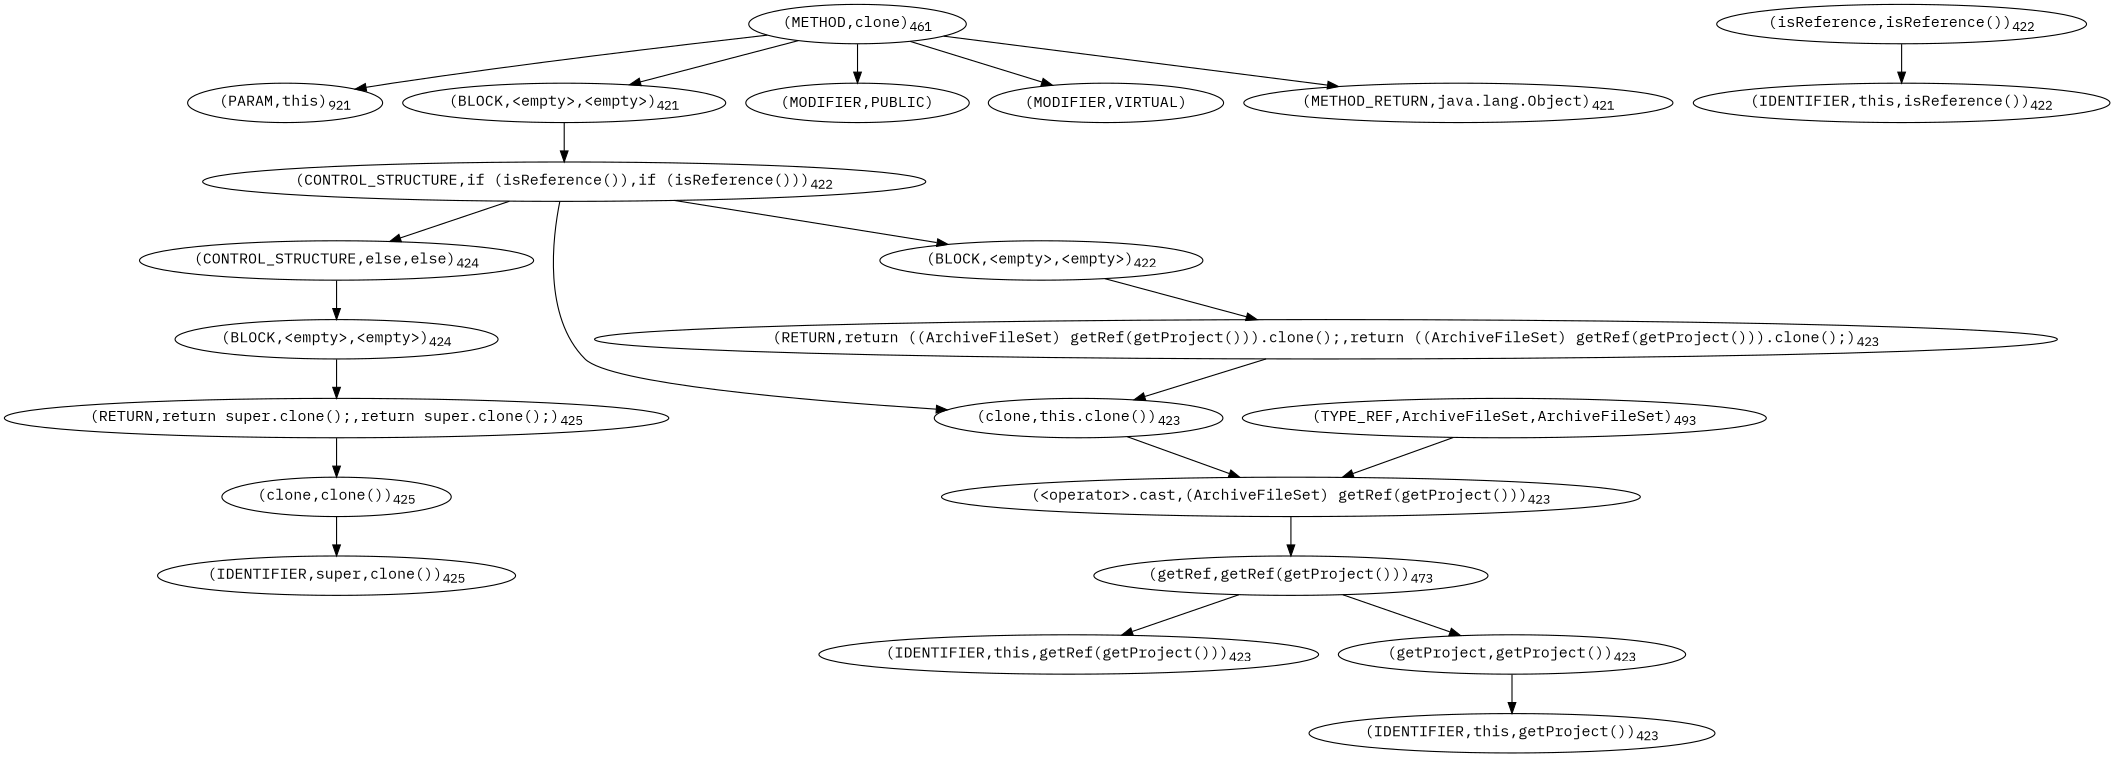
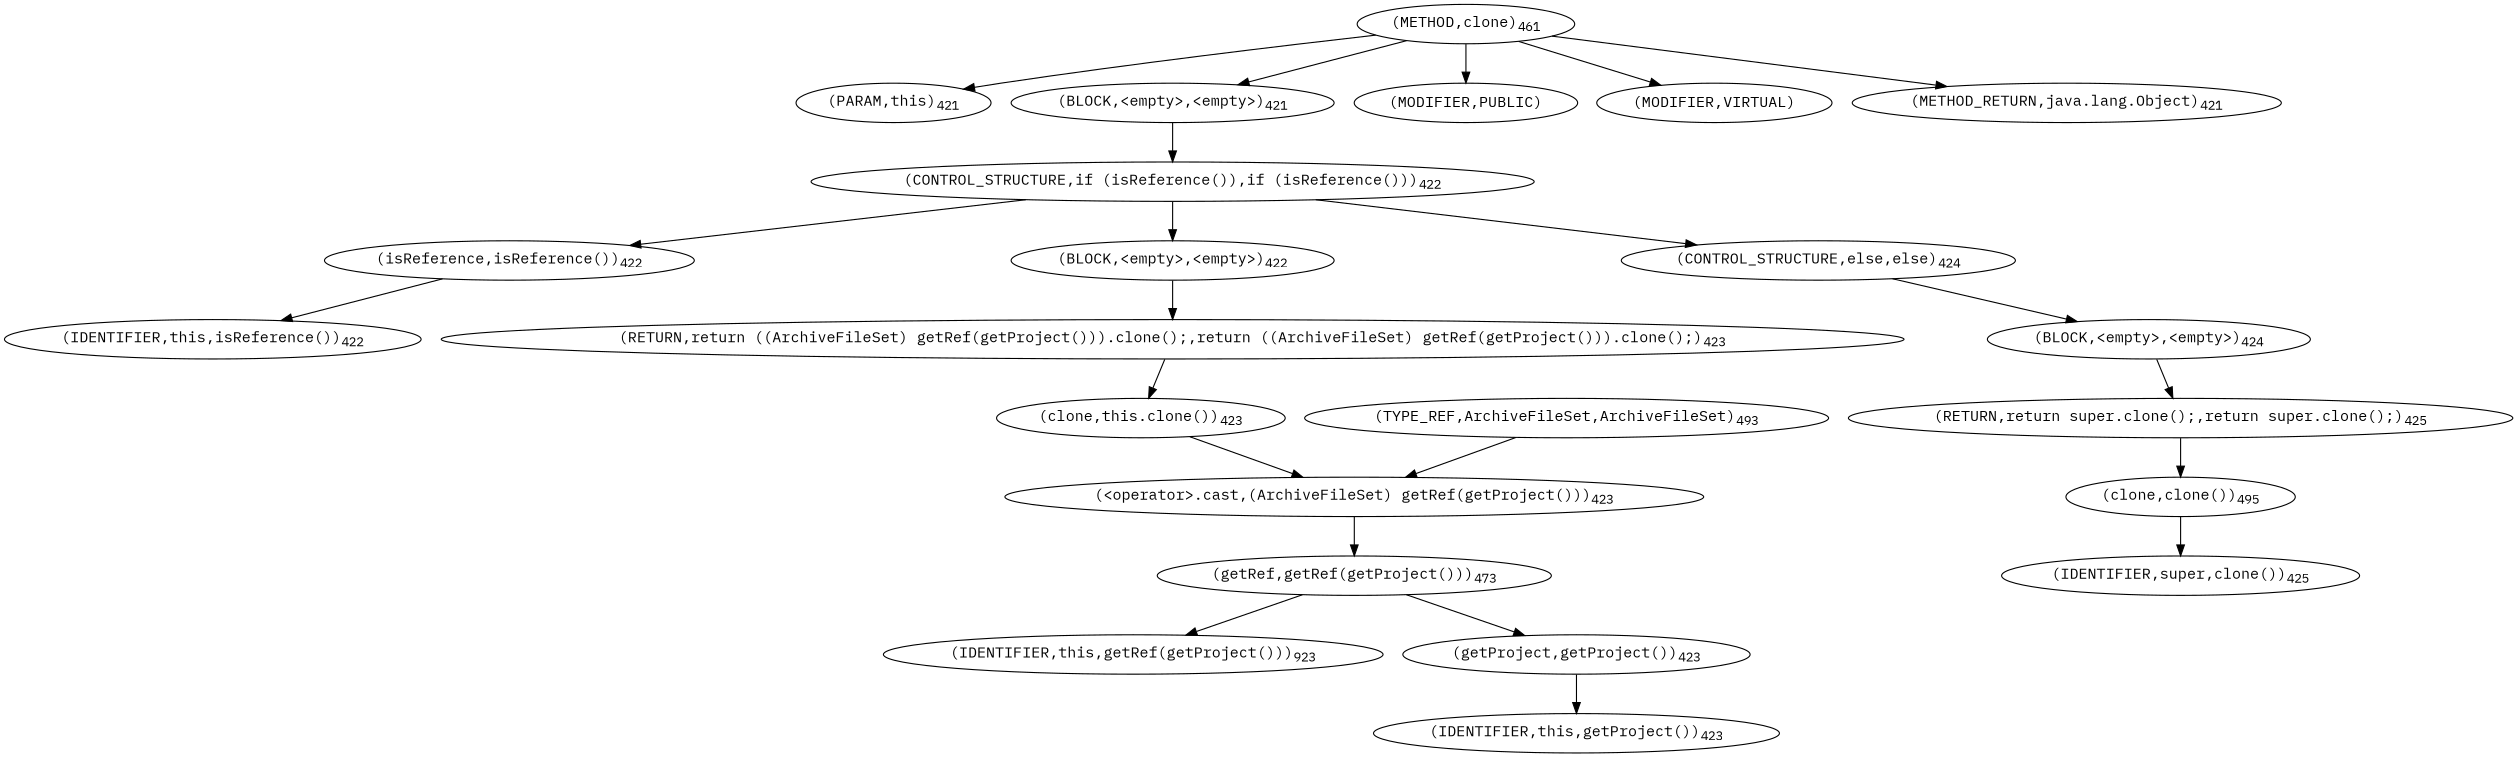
node "(PARAM,this)": text "921" -> "421"
edge "(CONTROL_STRUCTURE,if (isReference()),if (isReference()))" -> "(clone,this.clone())": now "(CONTROL_STRUCTURE,if (isReference()),if (isReference()))" -> "(isReference,isReference())"
node "(clone,clone())": text "425" -> "495"
node "(IDENTIFIER,this,getRef(getProject()))": text "423" -> "923"
